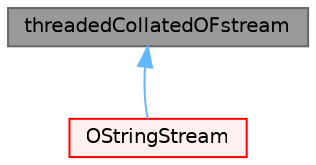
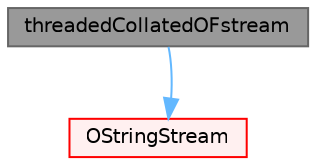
edge "OStringStream" -> "threadedCollatedOFstream": reversed
